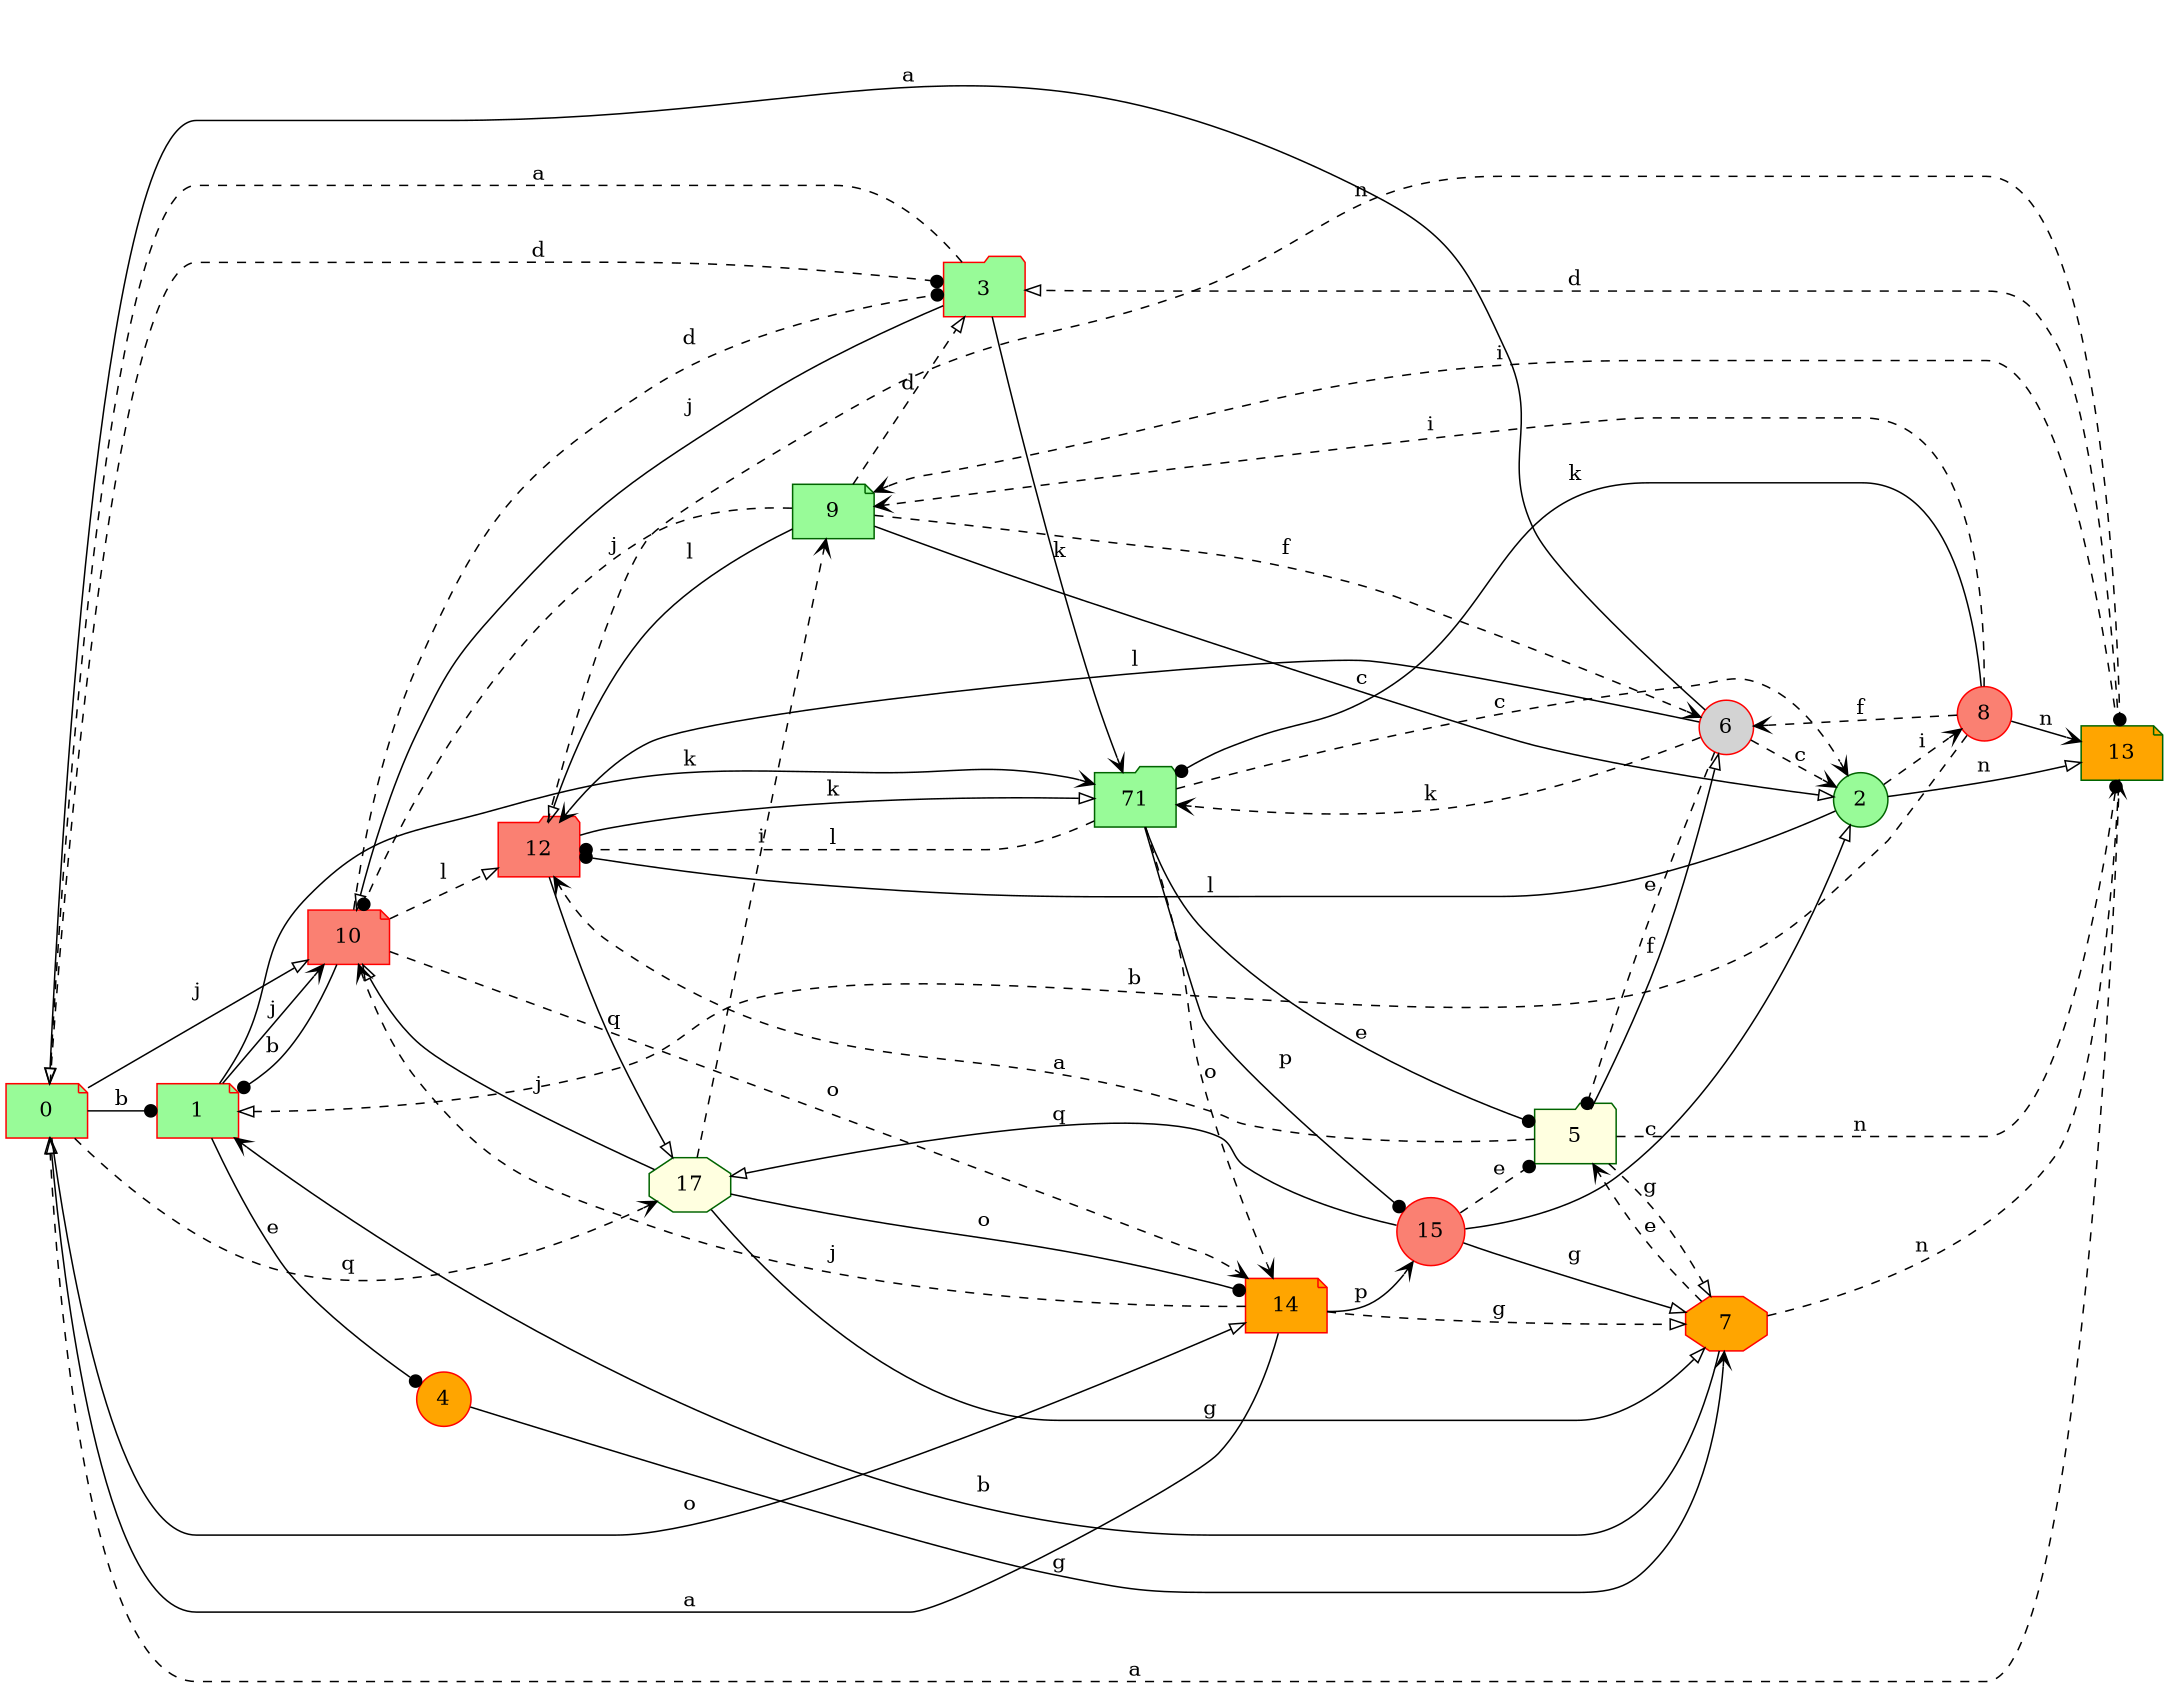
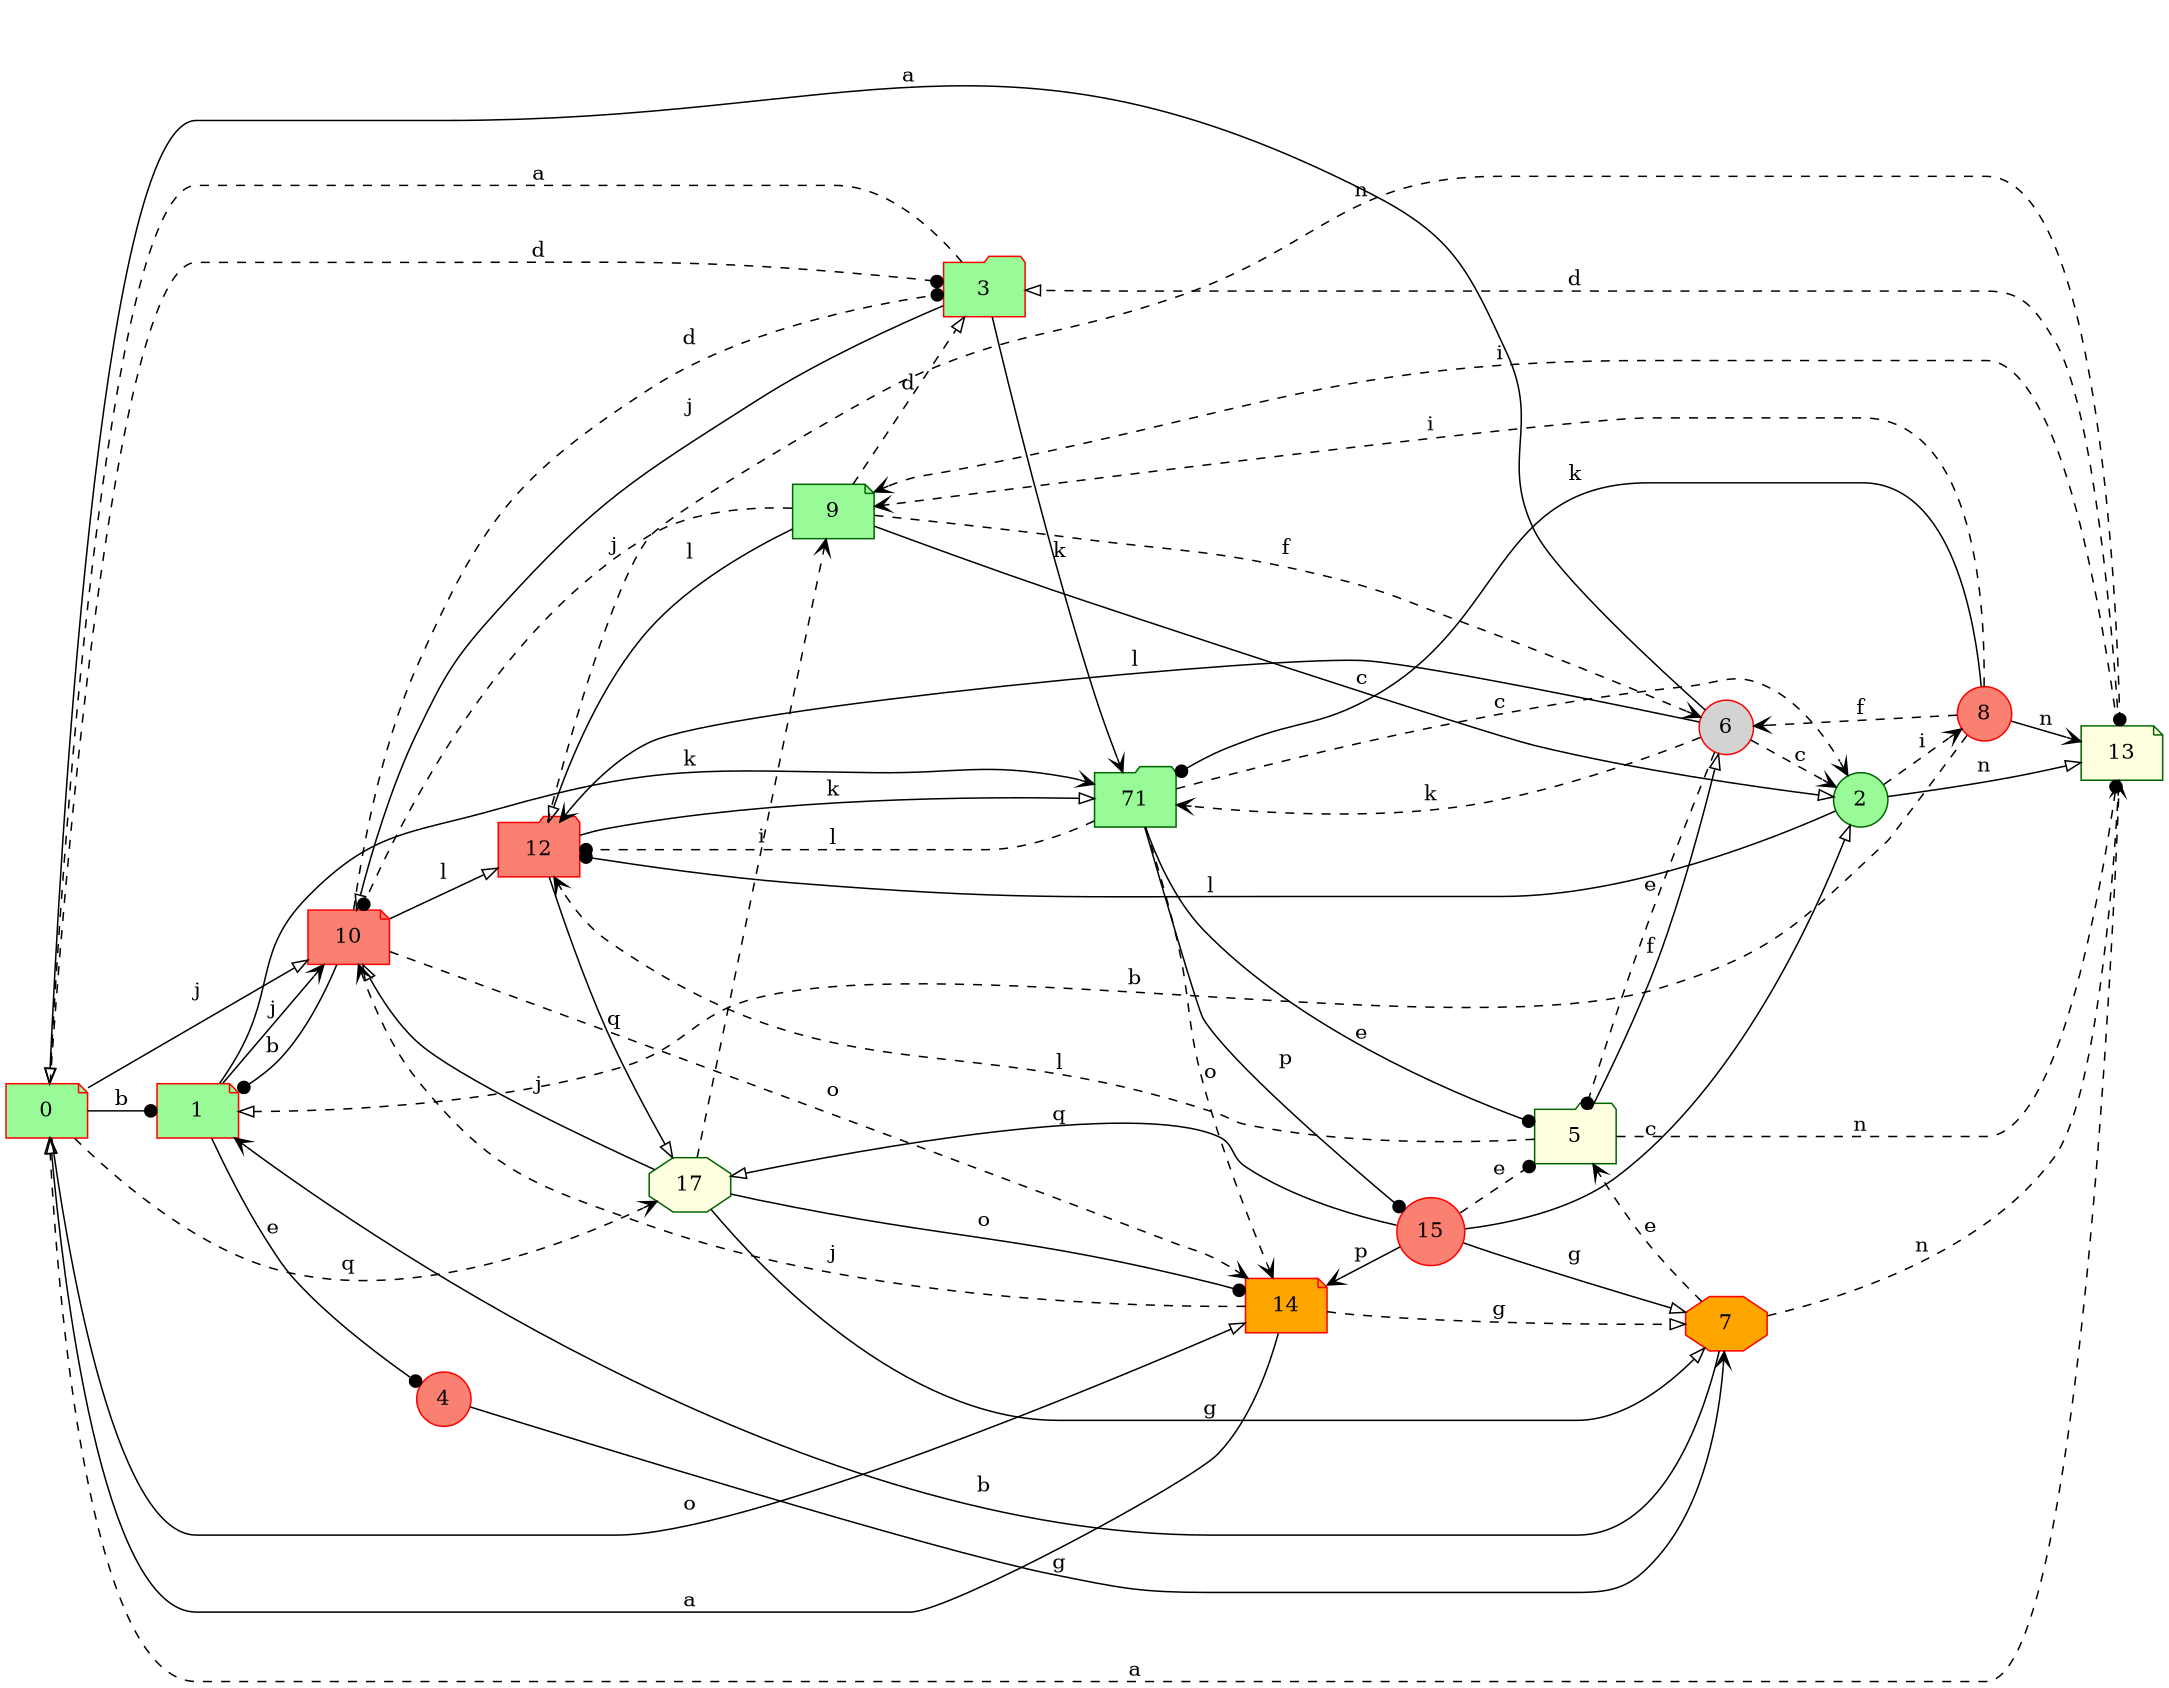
node "13": fillcolor orange -> lightyellow
edge "10" -> "12": style dashed -> solid
edge "5" -> "12": label "a" -> "l"
edge "5" -> "7": removed, label "g"
edge "14" -> "15": reversed
node "4": fillcolor orange -> salmon
